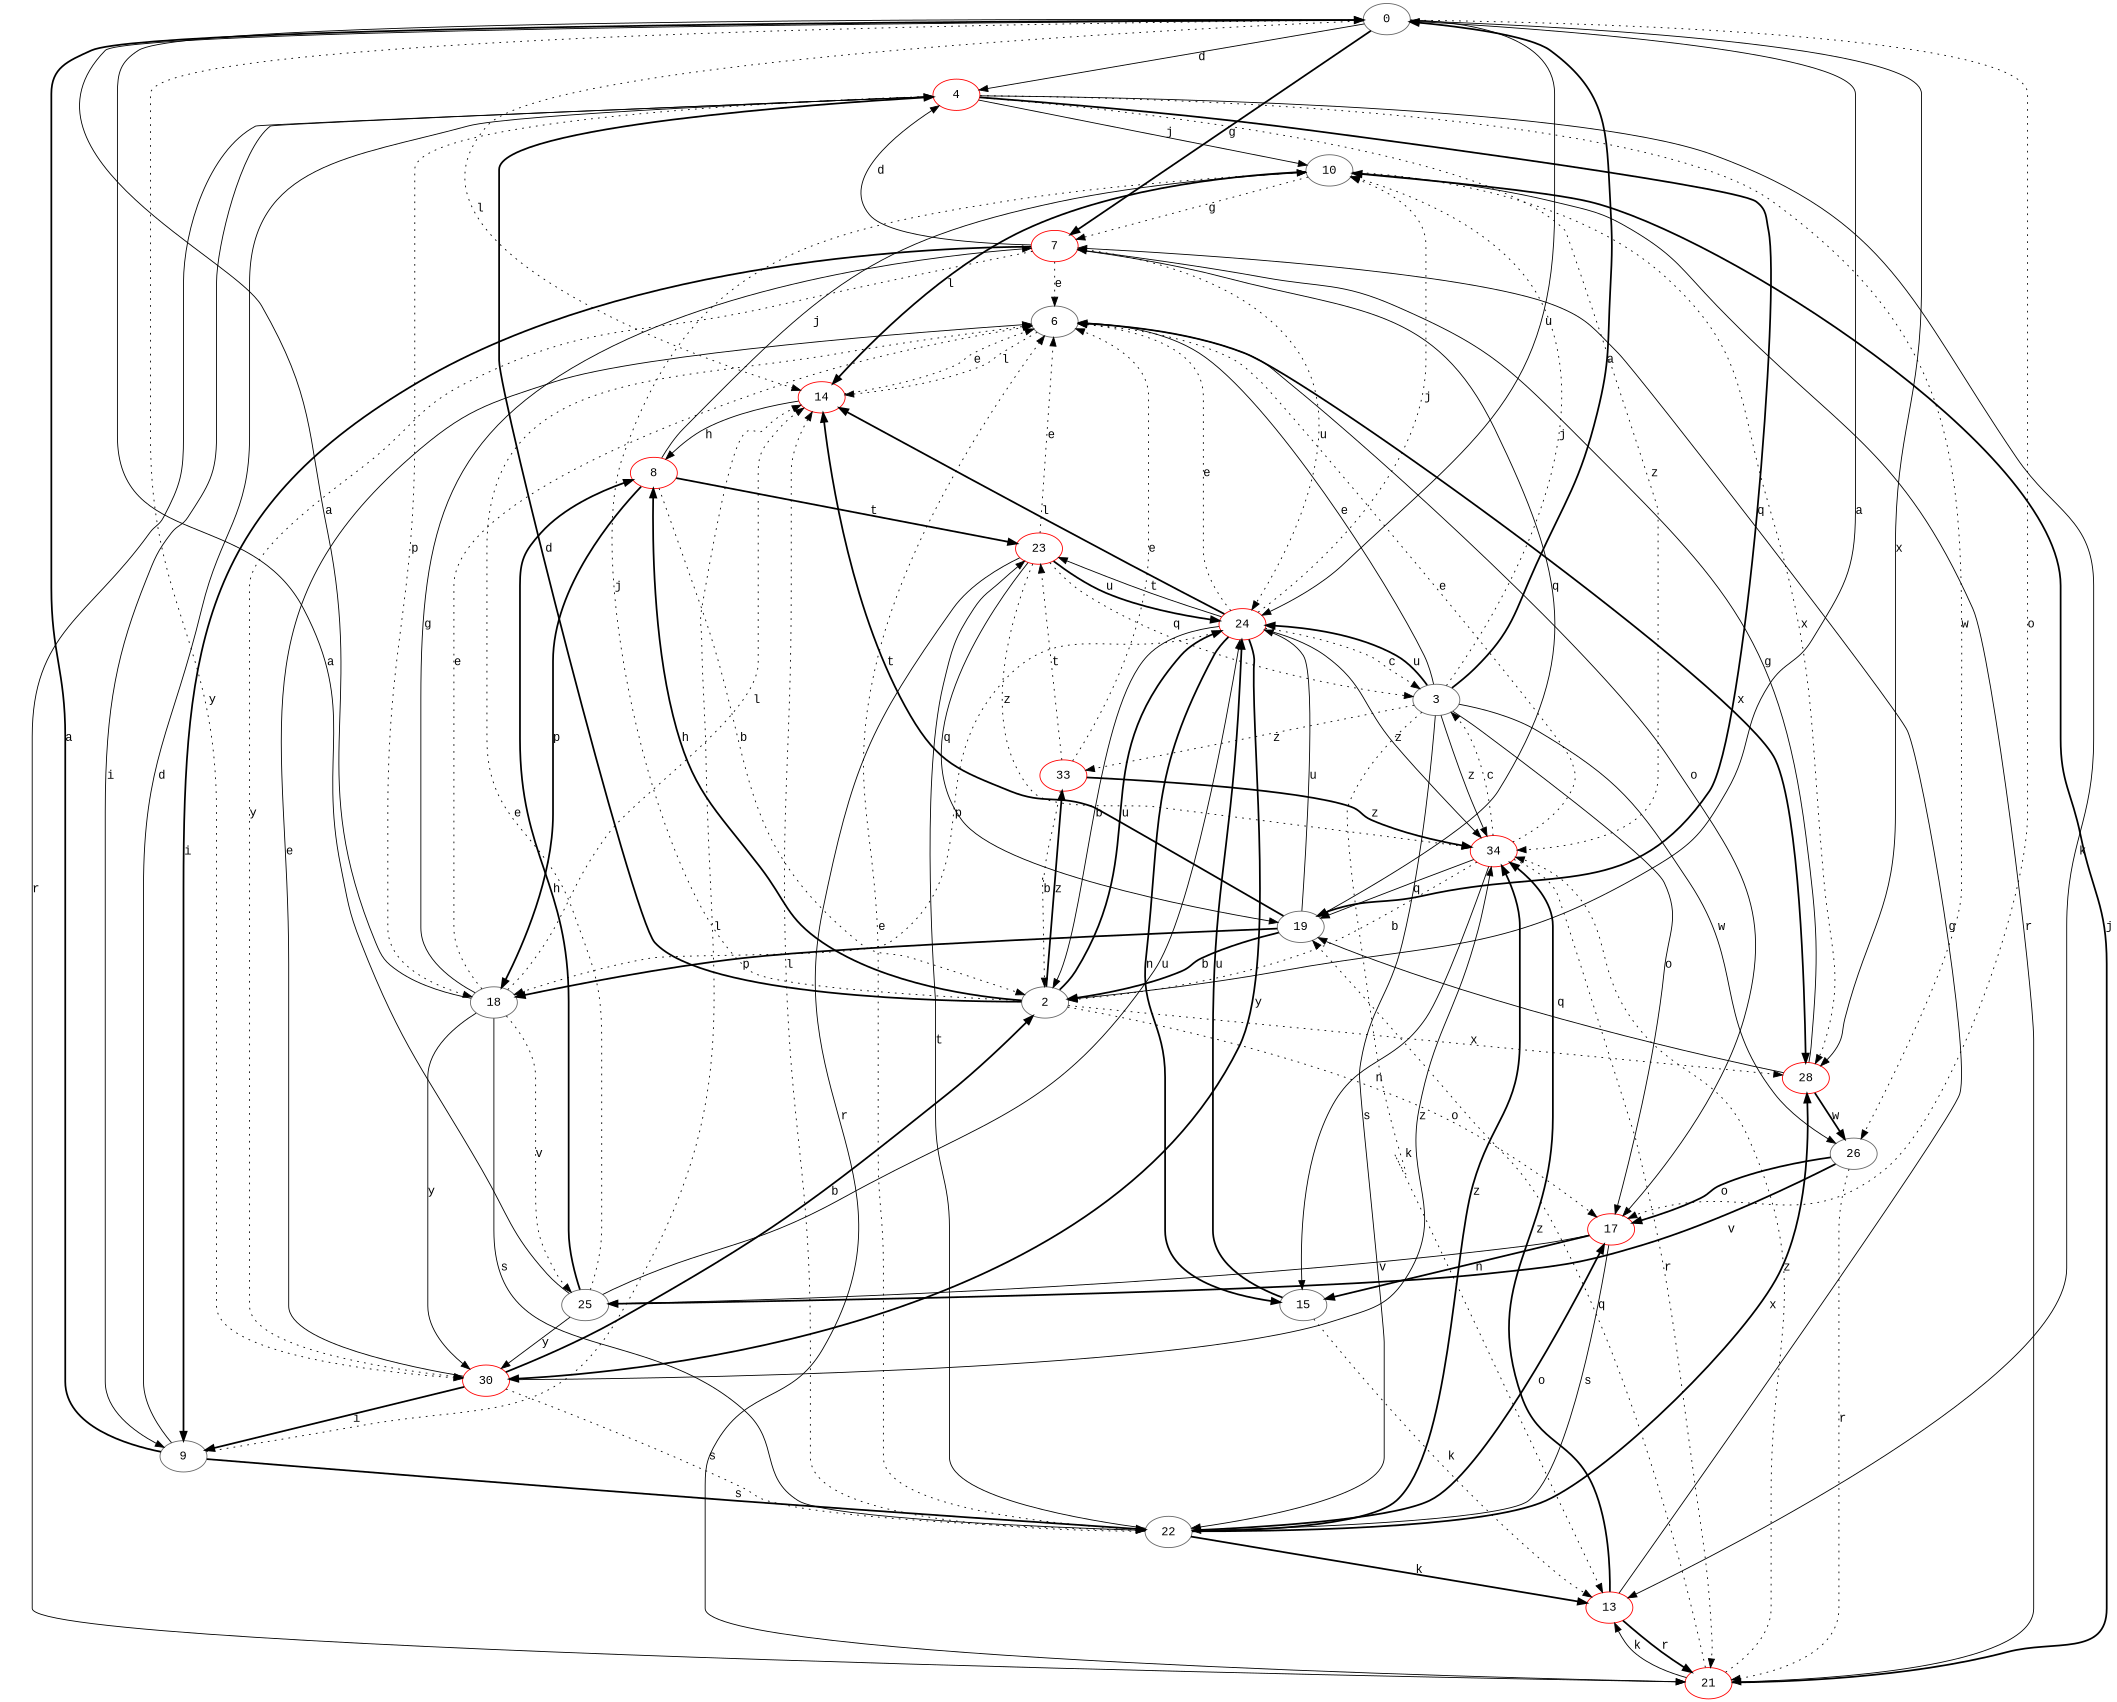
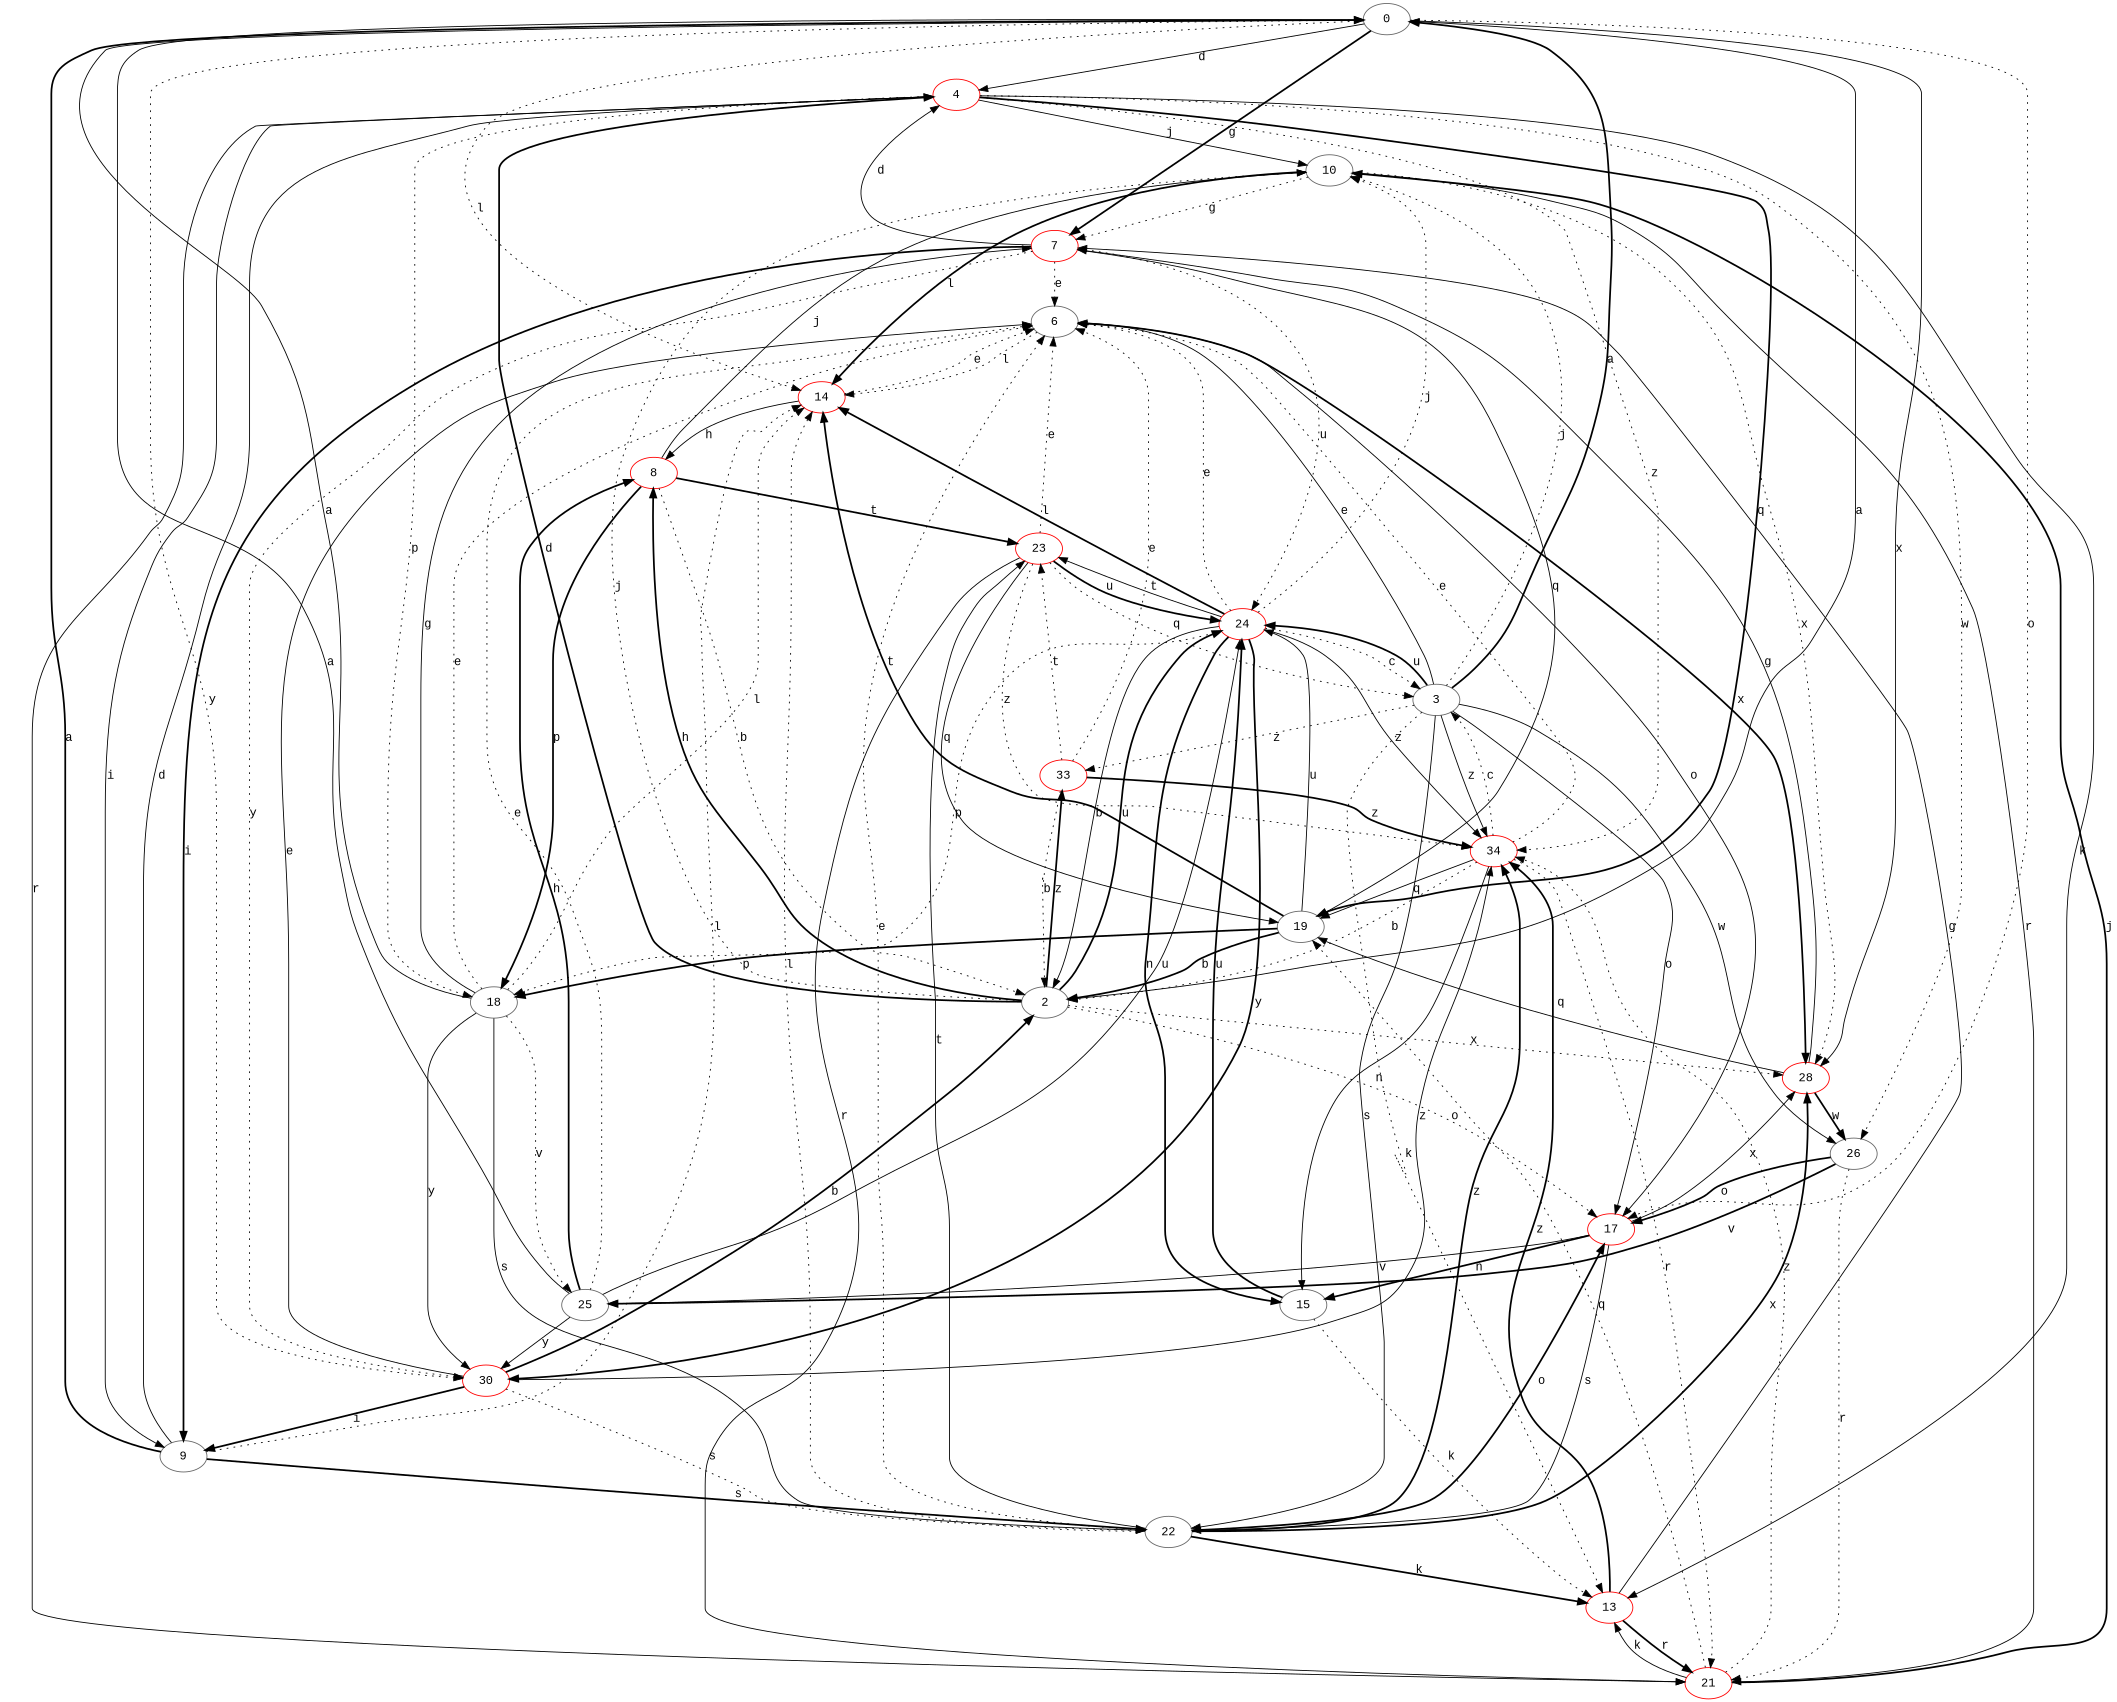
edge "0" -> "24": removed, label "u"
edge "17" -> "28": added, label "x"
